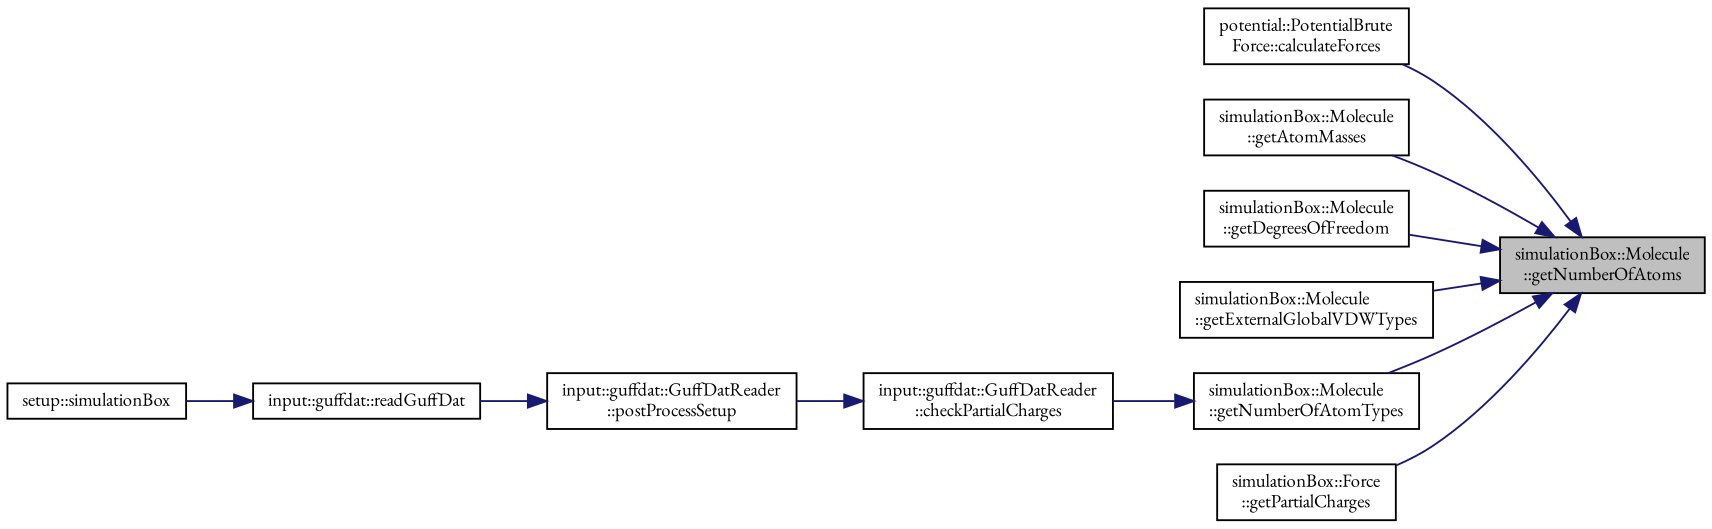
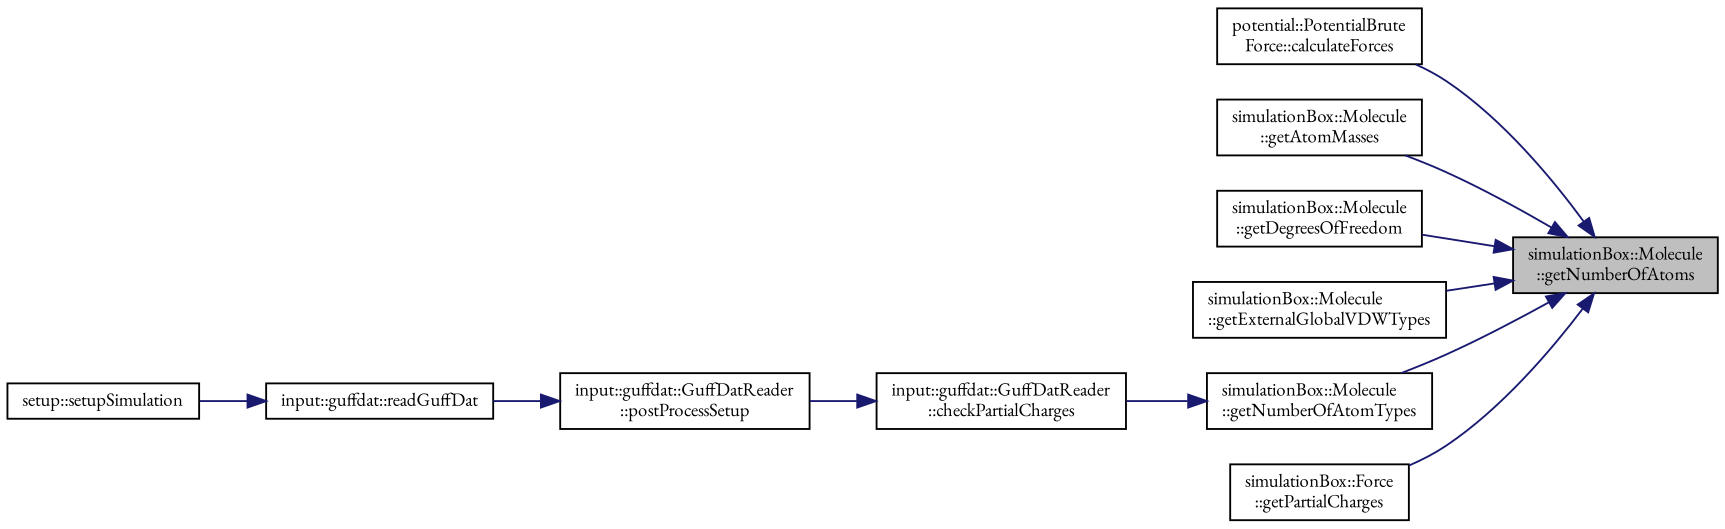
node "setup::simulationBox": label "setup::simulationBox" -> "setup::setupSimulation"
